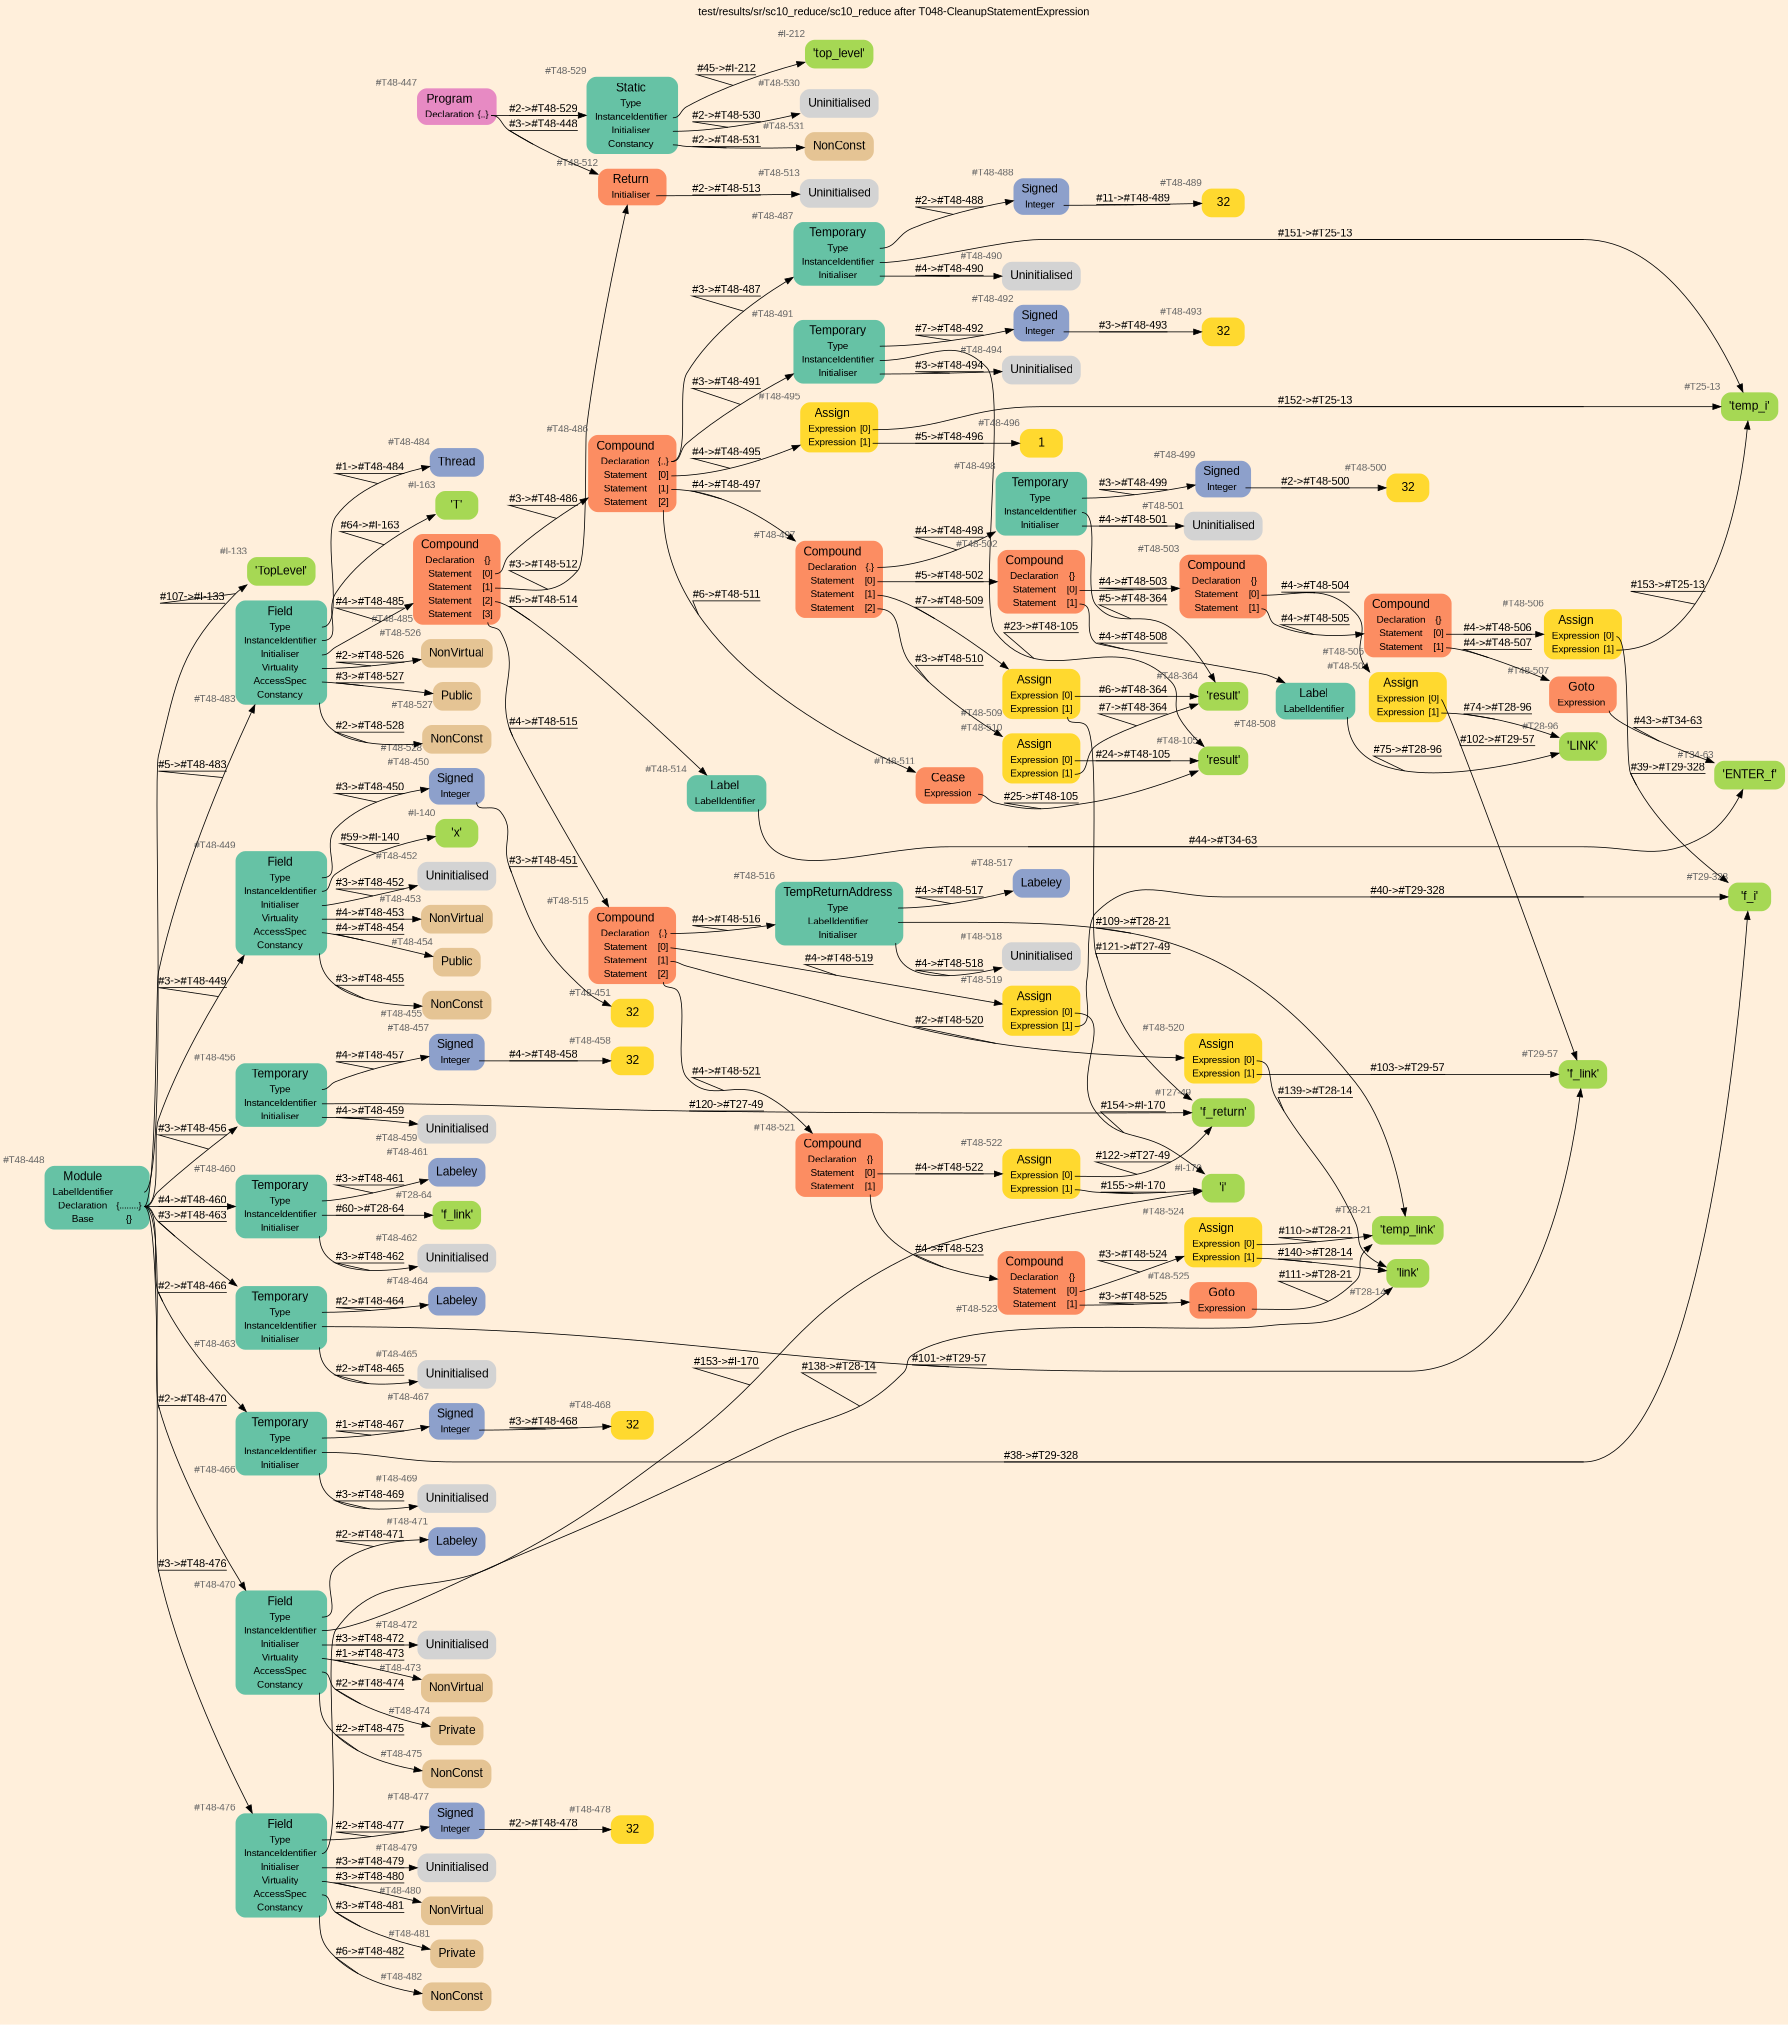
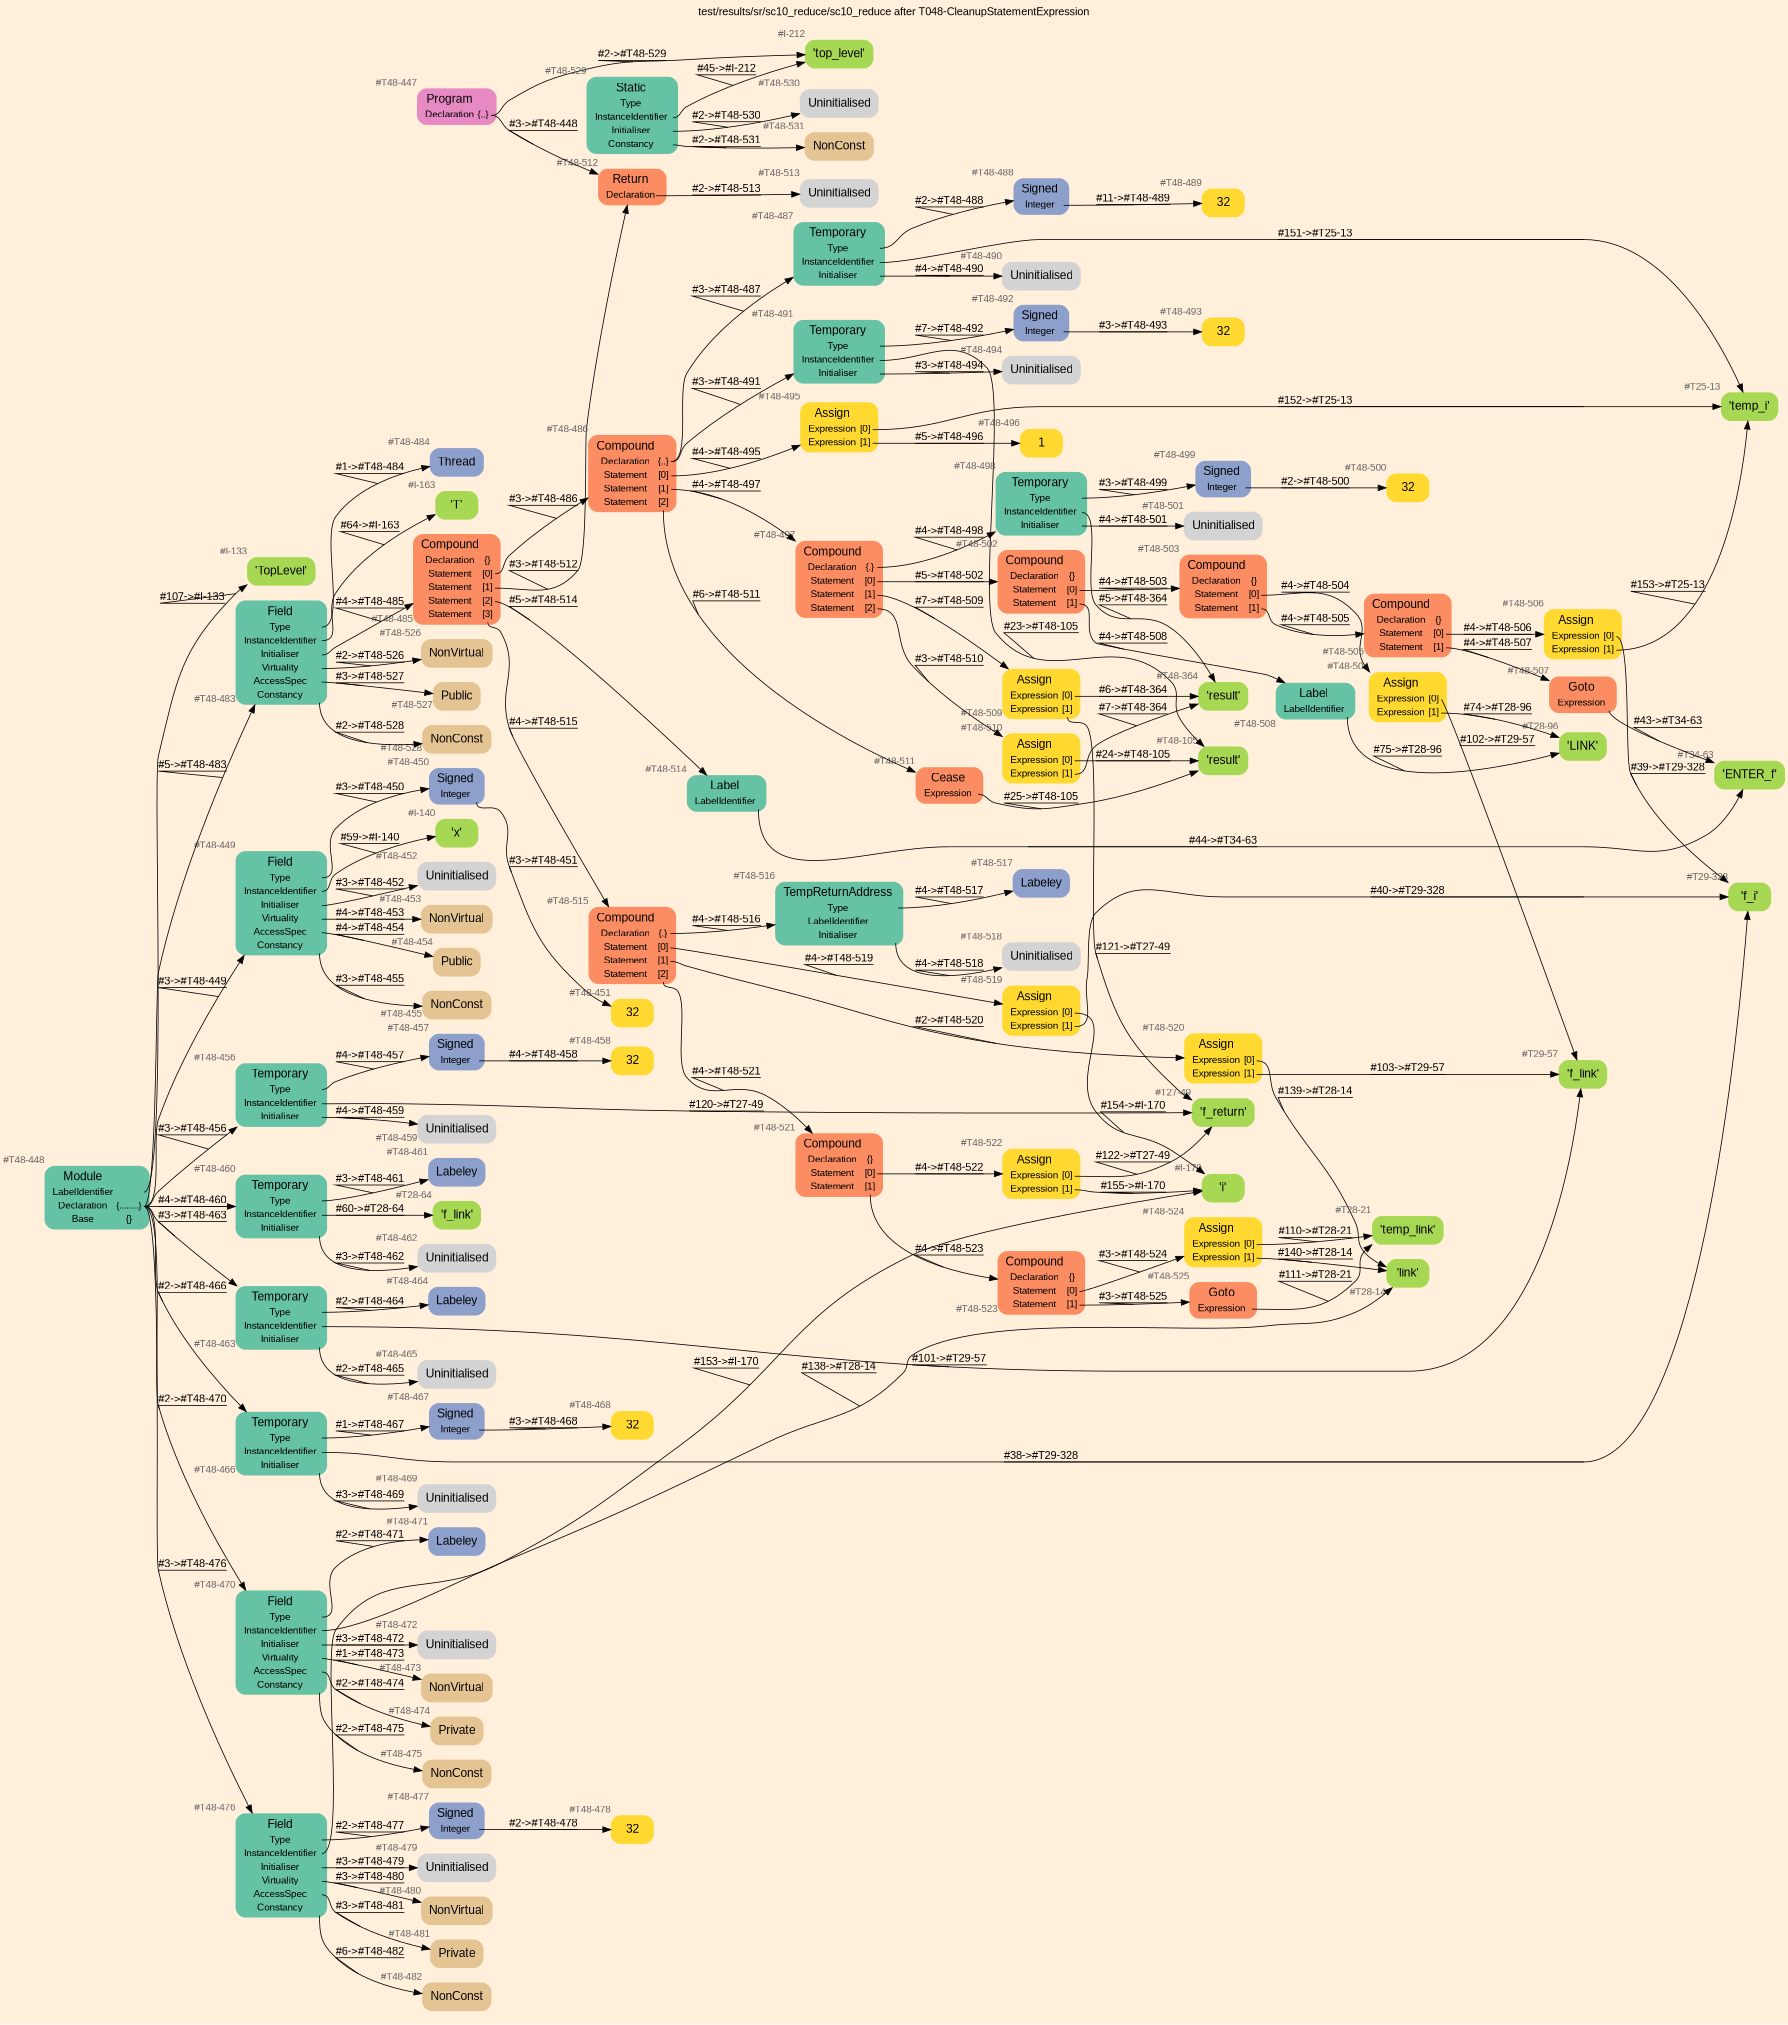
edge "Program" -> "Static": now "Program" -> "'top_level'"
node "Return": text "Initialiser" -> "Declaration"
edge "TempReturnAddress" -> "'temp_link'": removed, label "#109->#T28-21"
